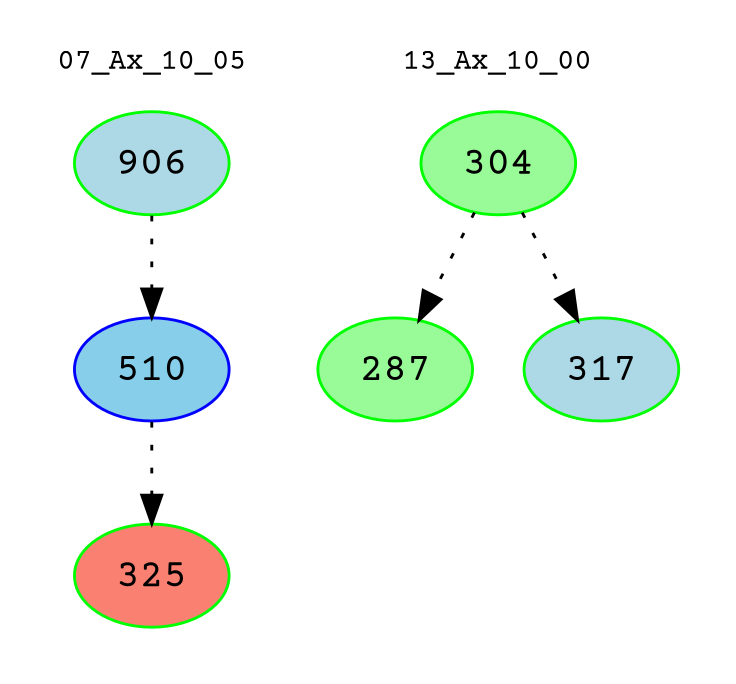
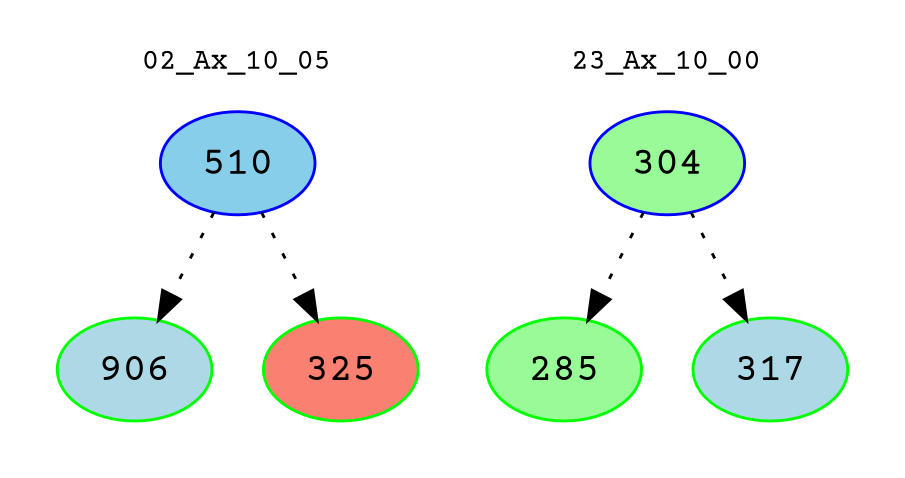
cluster "07_Ax_10_05": label "07_Ax_10_05" -> "02_Ax_10_05"
cluster "13_Ax_10_00": label "13_Ax_10_00" -> "23_Ax_10_00"
node "304": color green -> blue
edge "906" -> "510": reversed
node "287": label "287" -> "285"
